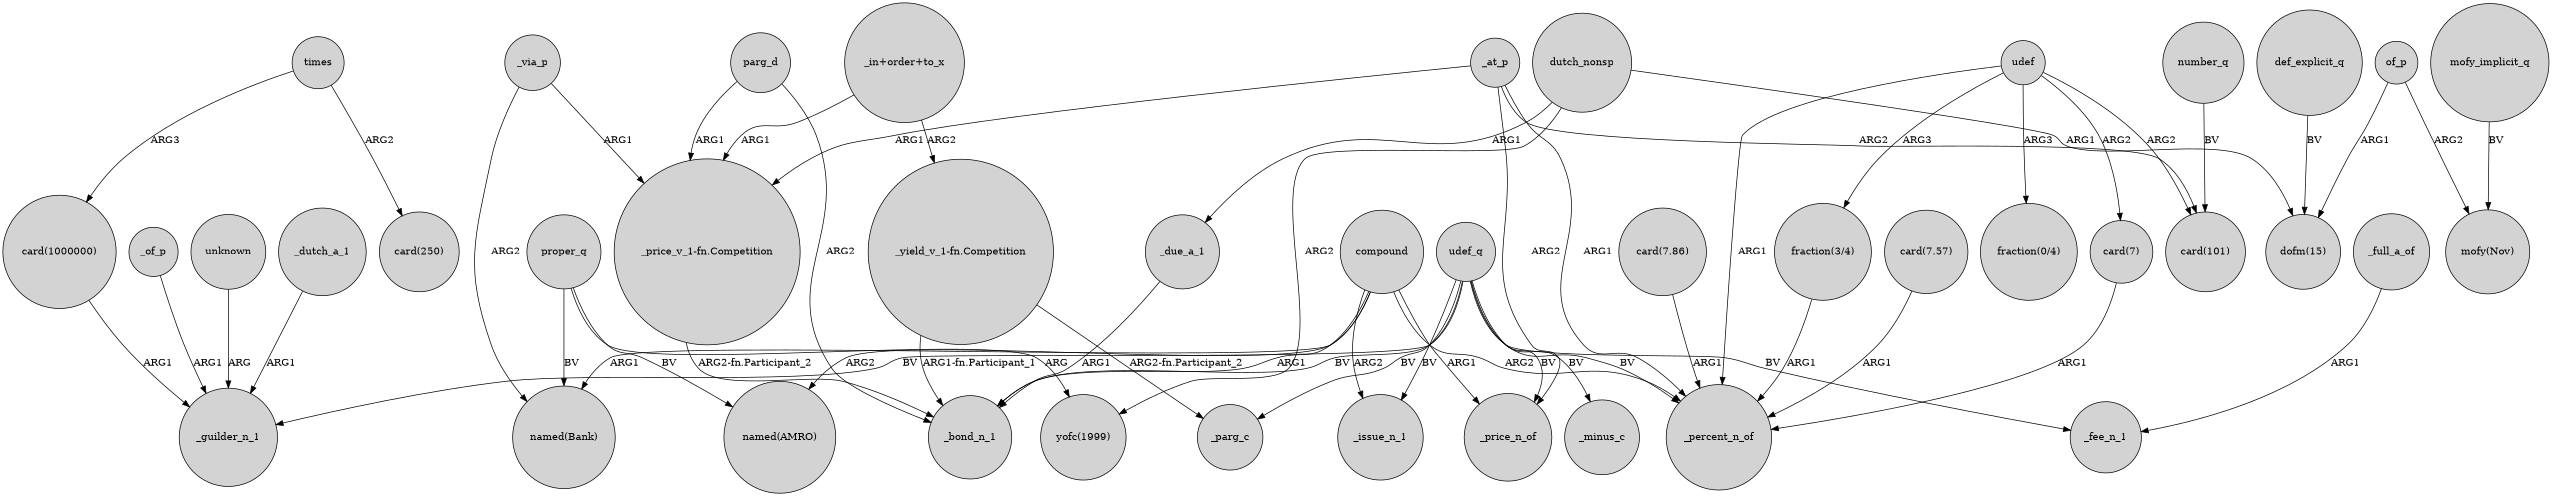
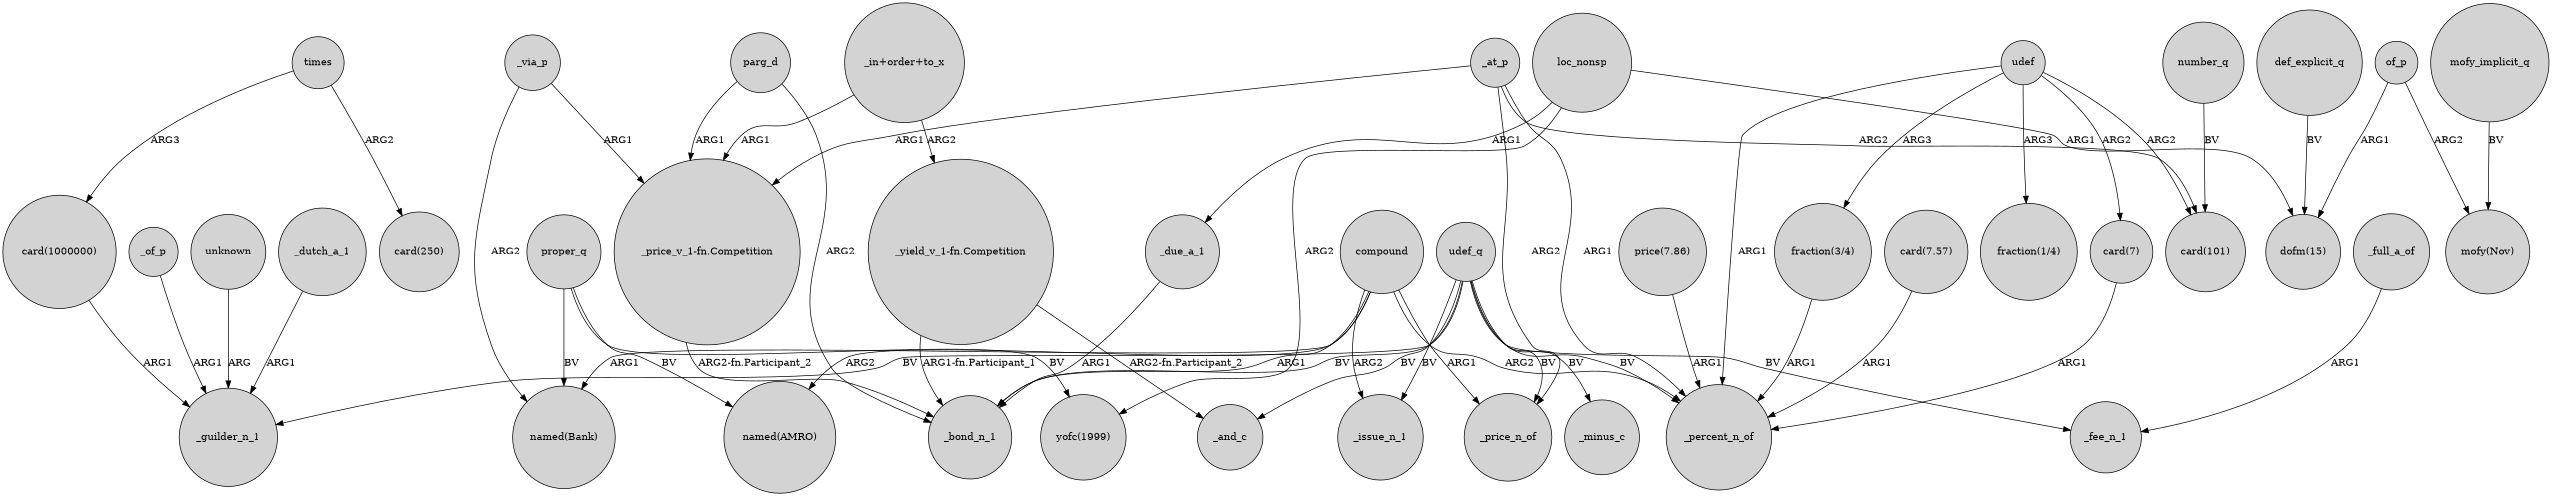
node "dutch_nonsp": label "dutch_nonsp" -> "loc_nonsp"
node "card(7.86)": label "card(7.86)" -> "price(7.86)"
node "fraction(0/4)": label "fraction(0/4)" -> "fraction(1/4)"
edge "proper_q" -> "yofc(1999)": label "ARG" -> "BV"
node "_parg_c": label "_parg_c" -> "_and_c"
